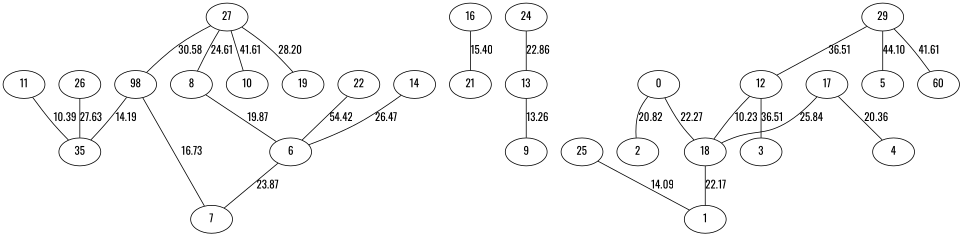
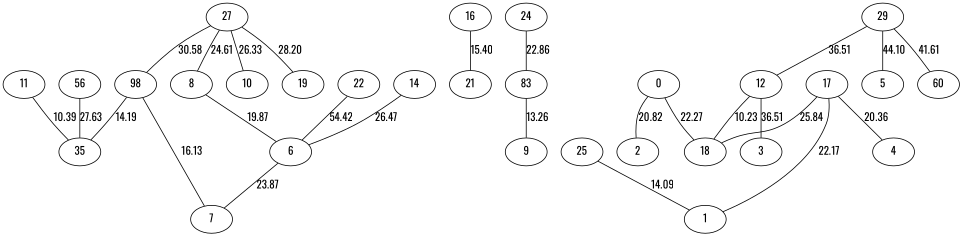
edge "27" -- "10": label "41.61" -> "26.33"
node "26": label "26" -> "56"
node "13": label "13" -> "83"
edge "98" -- "7": label "16.73" -> "16.13"
edge "18" -- "1": now "17" -- "1"
